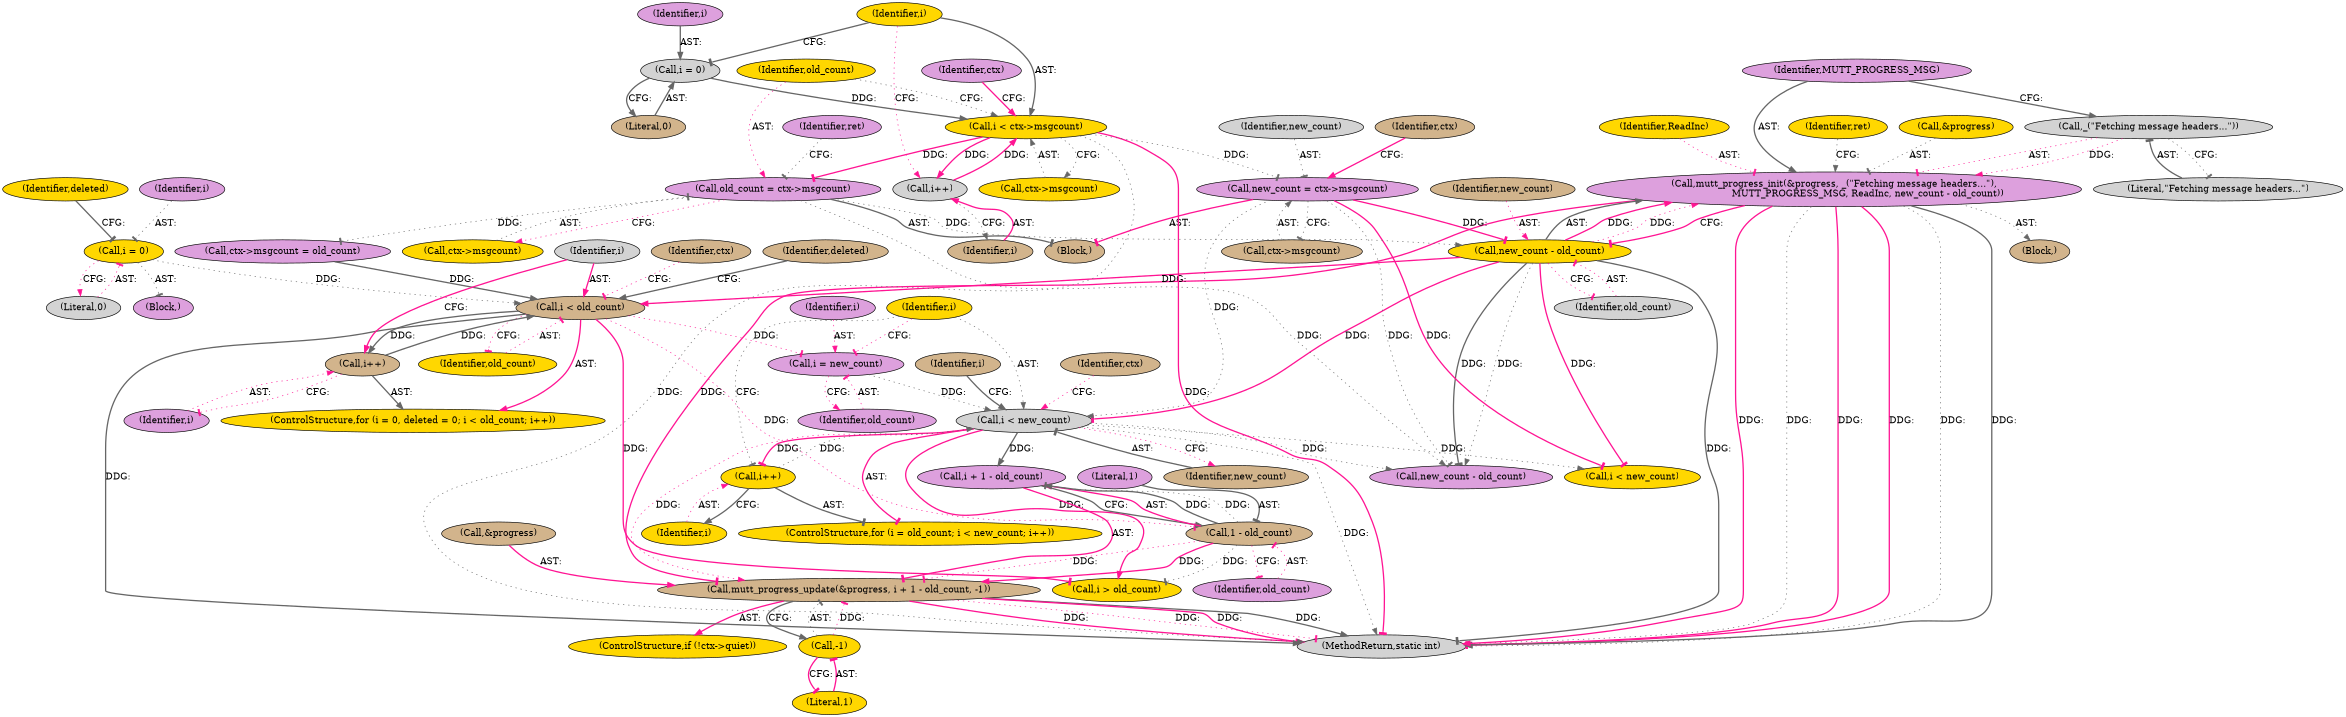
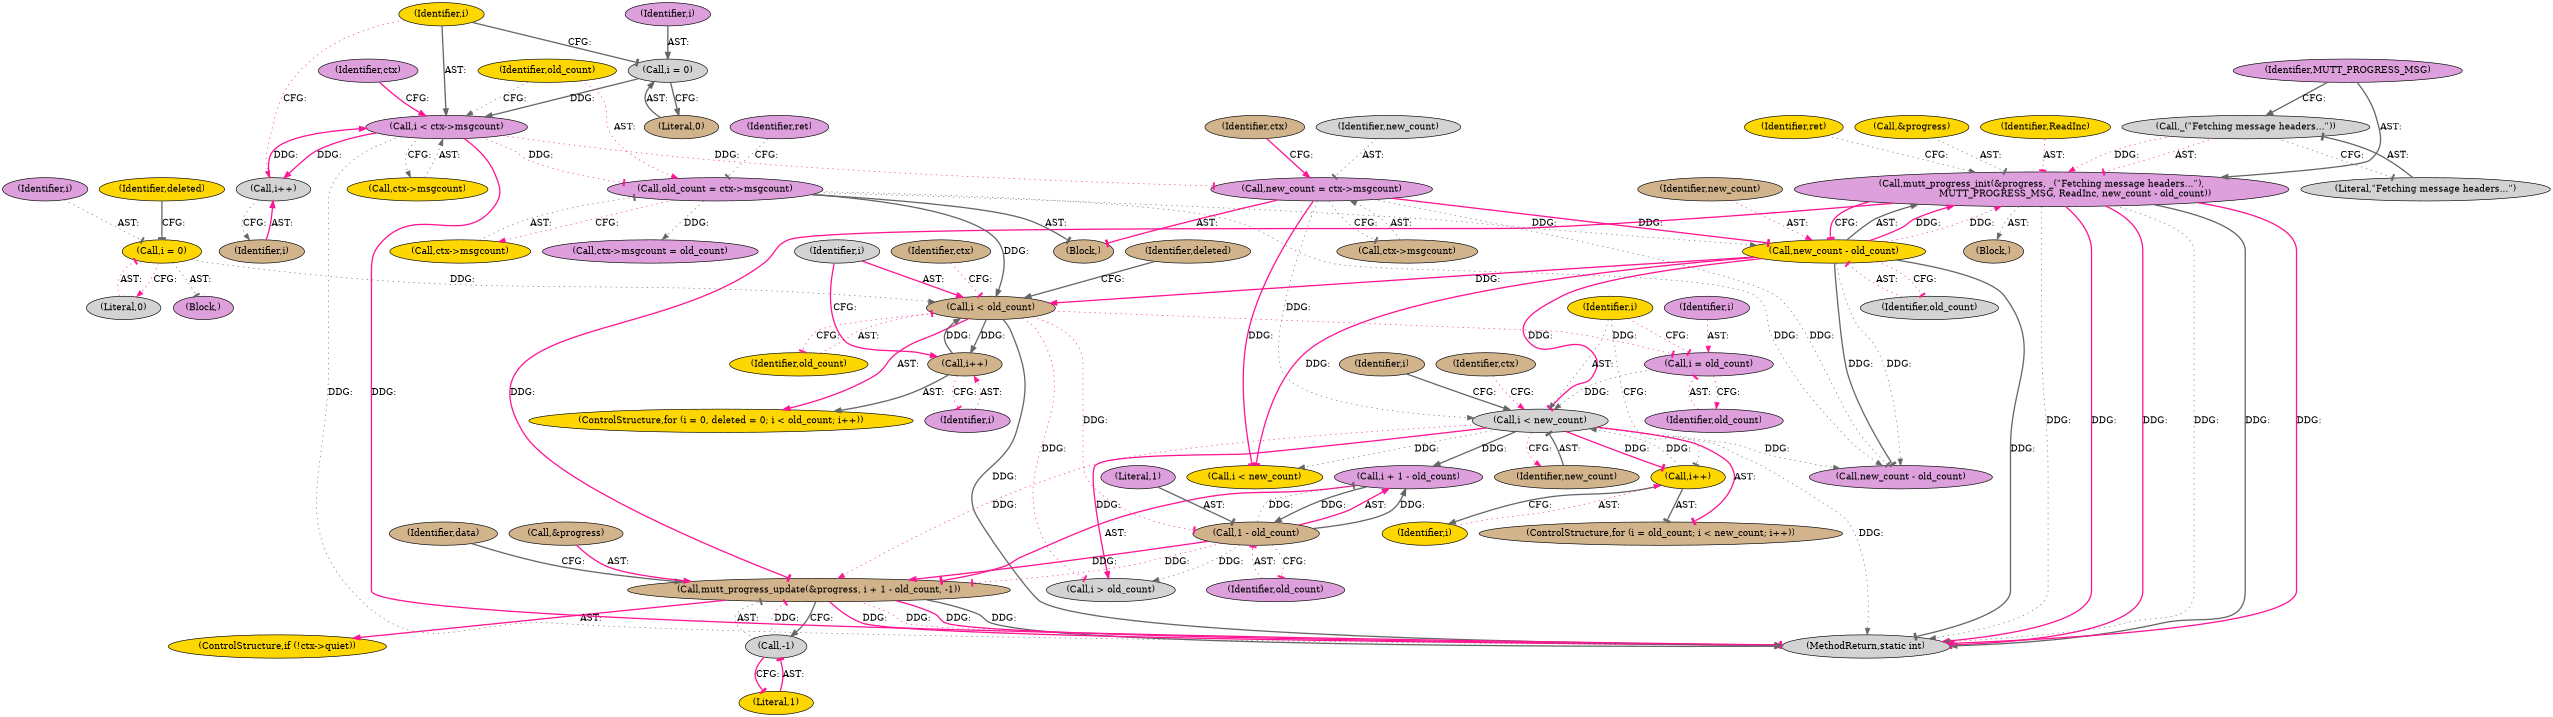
node "(Call,i < ctx->msgcount)": fillcolor gold -> plum
edge "(Call,i < ctx->msgcount)" -> "(Call,new_count = ctx->msgcount)": color gray40 -> deeppink
edge "(Call,i < ctx->msgcount)" -> "(Call,old_count = ctx->msgcount)": style bold -> dotted
edge "(Call,old_count = ctx->msgcount)" -> "(Call,ctx->msgcount = old_count)": arrowhead tee -> normal
edge "(Call,ctx->msgcount = old_count)" -> "(Call,i < old_count)": now "(Call,old_count = ctx->msgcount)" -> "(Call,i < old_count)"
node "(Call,i = new_count)": label "(Call,i = new_count)" -> "(Call,i = old_count)"
edge "(Call,i + 1 - old_count)" -> "(Call,1 - old_count)": label "CFG: " -> "DDG: "
node "(Identifier,data)": added
node "(ControlStructure,for (i = old_count; i < new_count; i++))": fillcolor gold -> tan
edge "(Call,i < old_count)" -> "(Call,i > old_count)": style bold -> dotted
edge "(Call,1 - old_count)" -> "(Call,i > old_count)": arrowhead tee -> normal
node "(Call,i > old_count)": fillcolor gold -> lightgrey
node "(Call,-1)": fillcolor gold -> lightgrey
